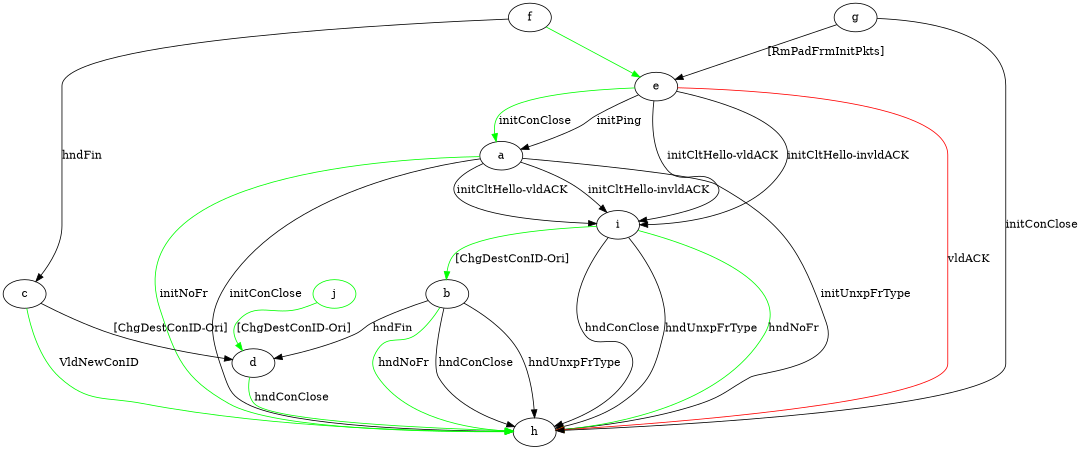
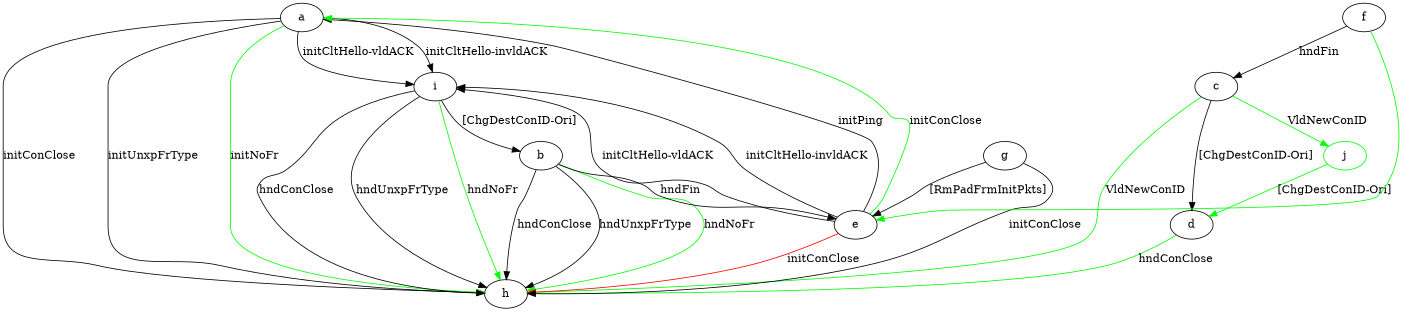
edge "c" -> "j": added, label "VldNewConID"
edge "i" -> "b": color green -> black
edge "e" -> "h": label "vldACK " -> "initConClose "
edge "b" -> "d": now "b" -> "e"
